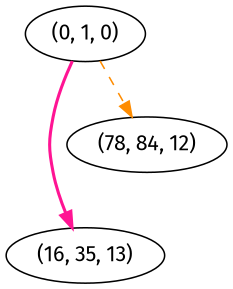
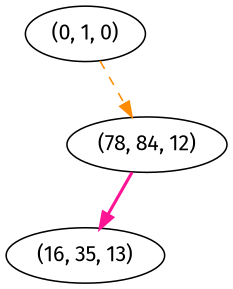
edge "(0, 1, 0)" -> "(16, 35, 13)": now "(78, 84, 12)" -> "(16, 35, 13)"
